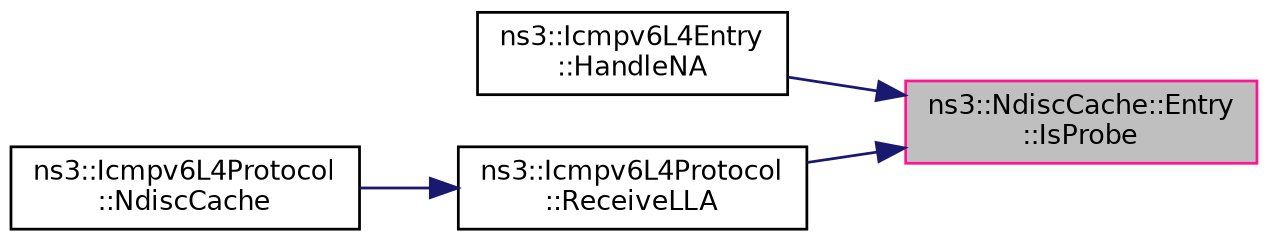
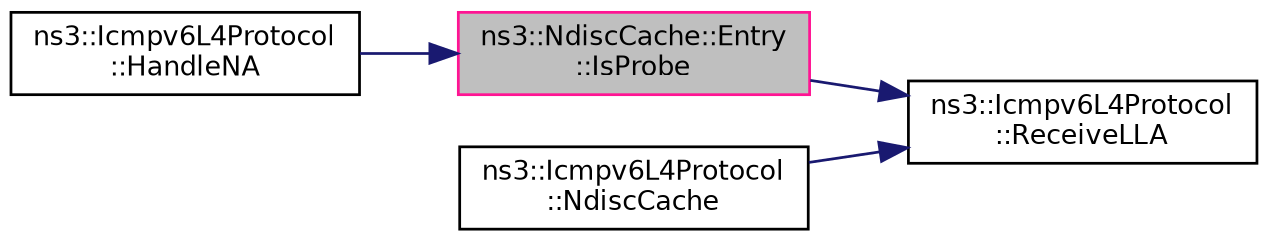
node "ns3::Icmpv6L4Entry ::HandleNA": label "ns3::Icmpv6L4Entry ::HandleNA" -> "ns3::Icmpv6L4Protocol ::HandleNA"
edge "ns3::Icmpv6L4Protocol ::ReceiveLLA" -> "ns3::NdiscCache::Entry ::IsProbe": reversed
